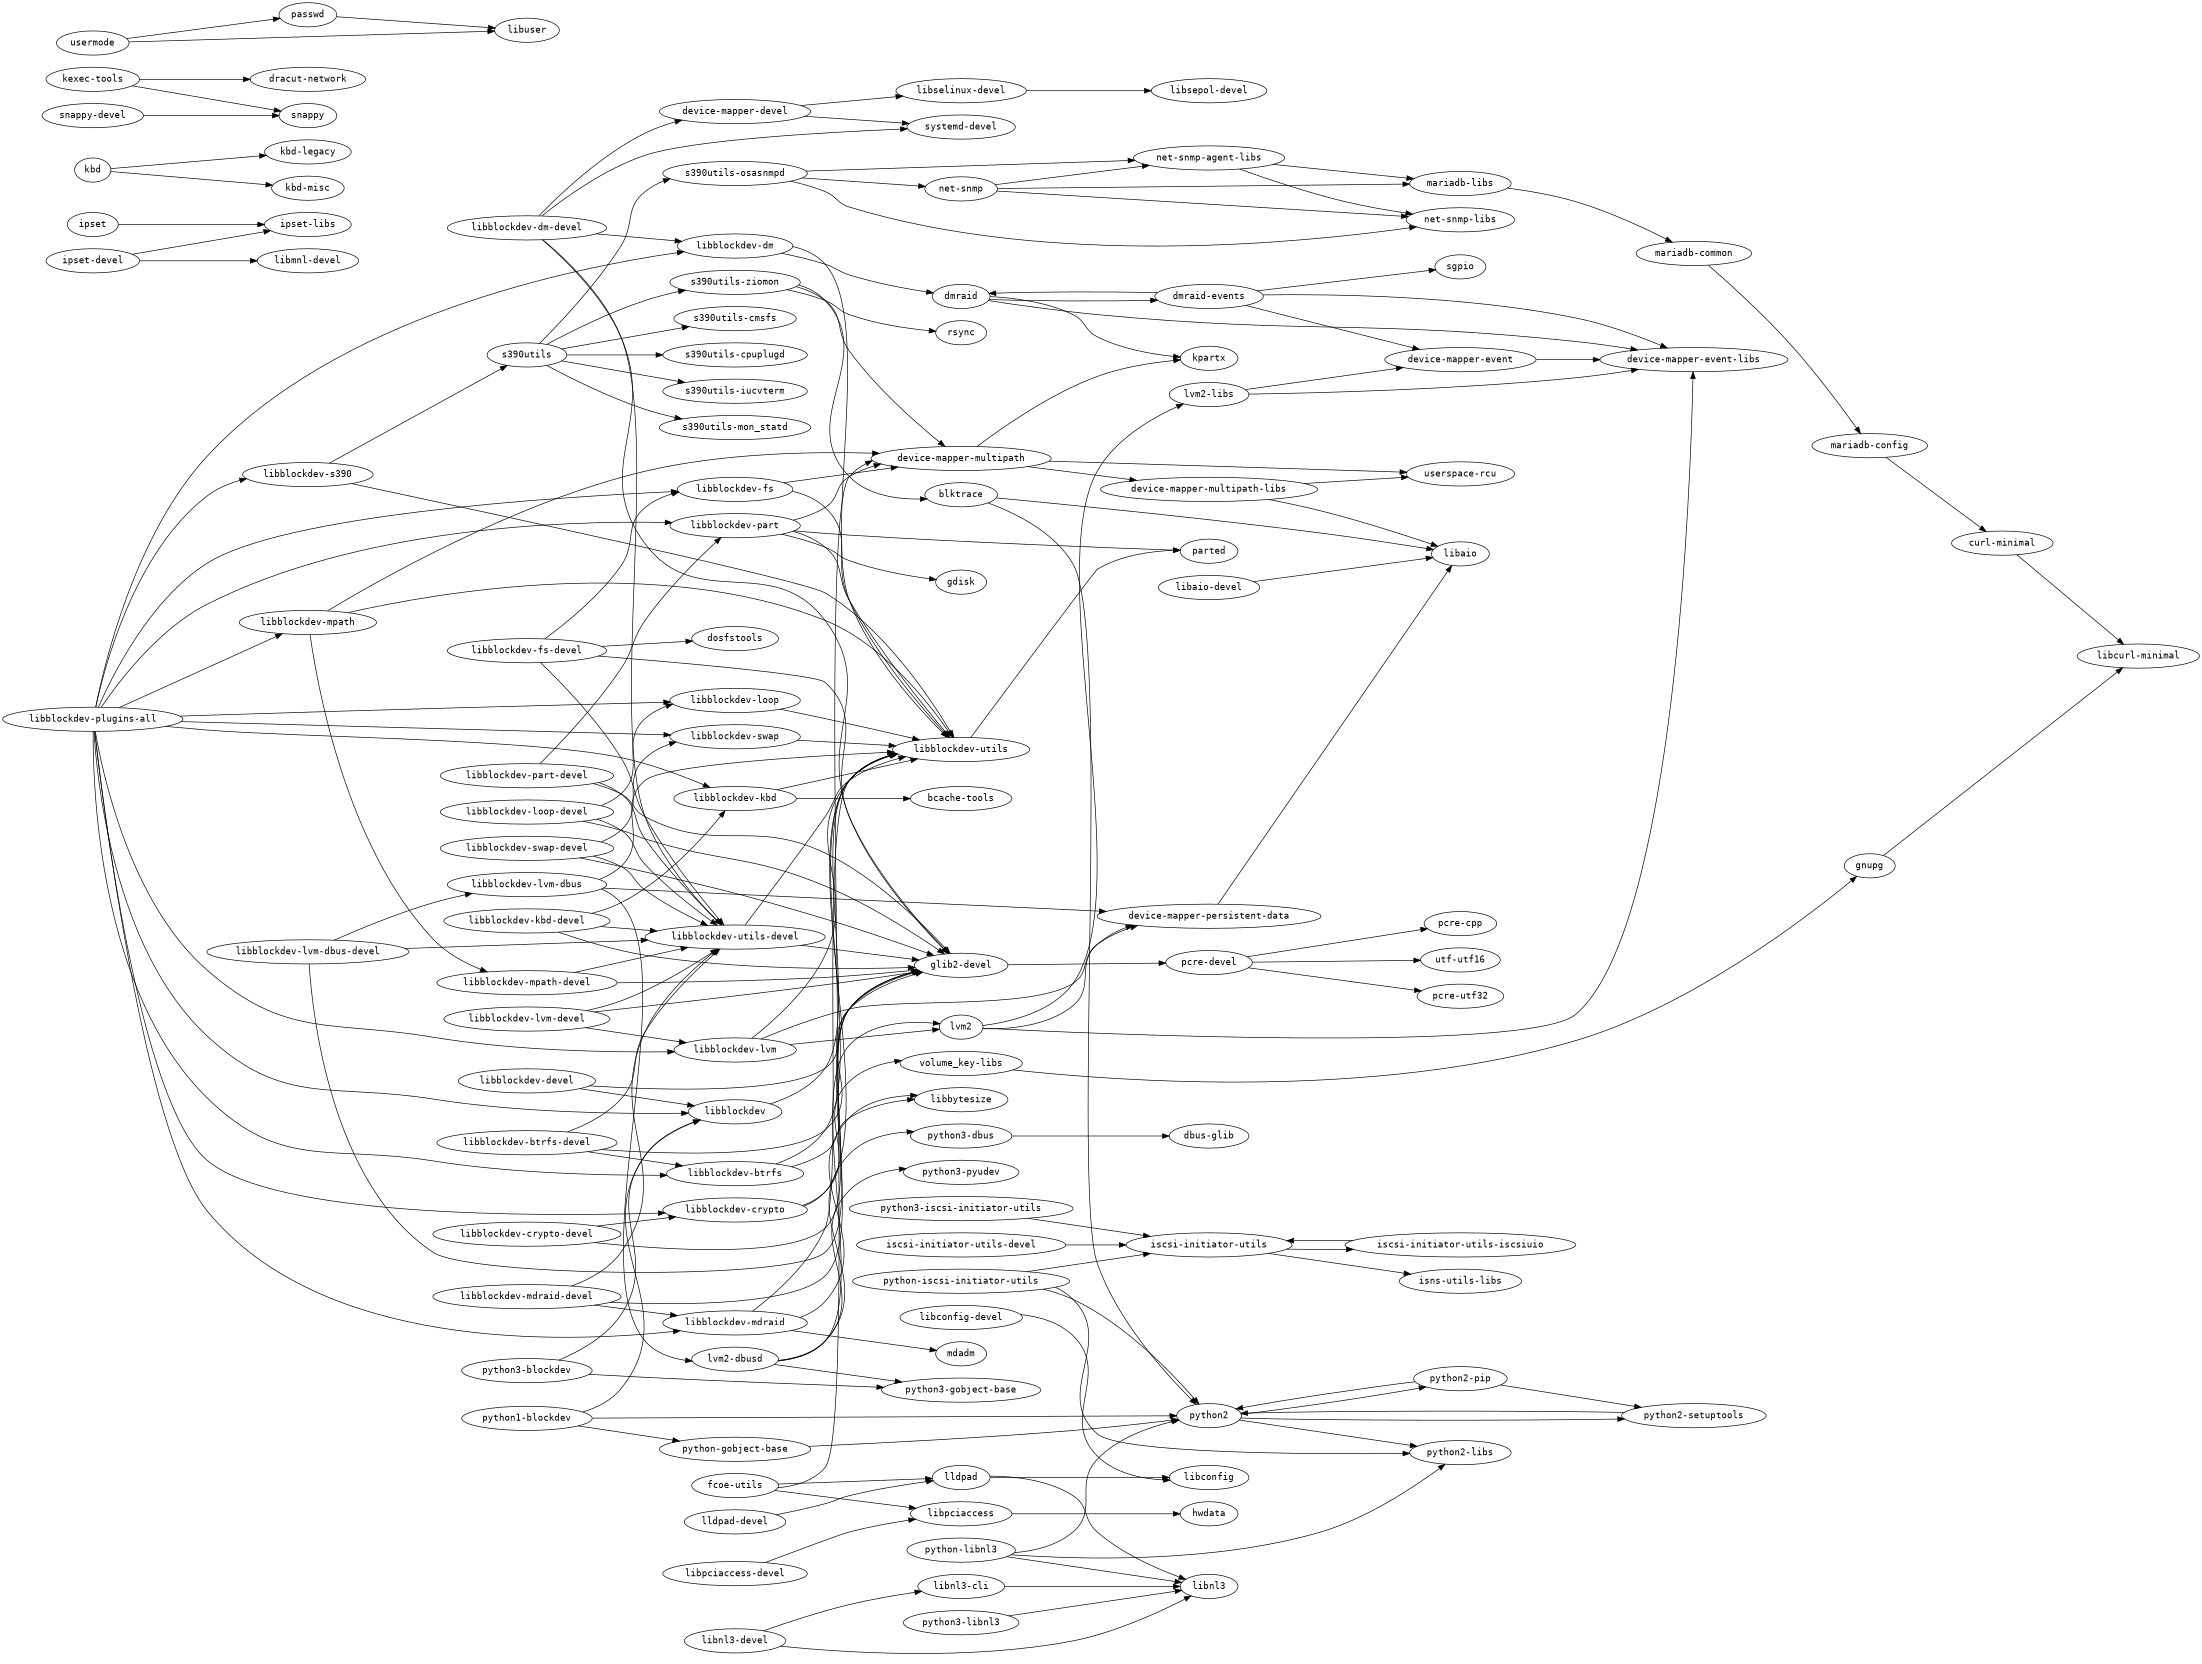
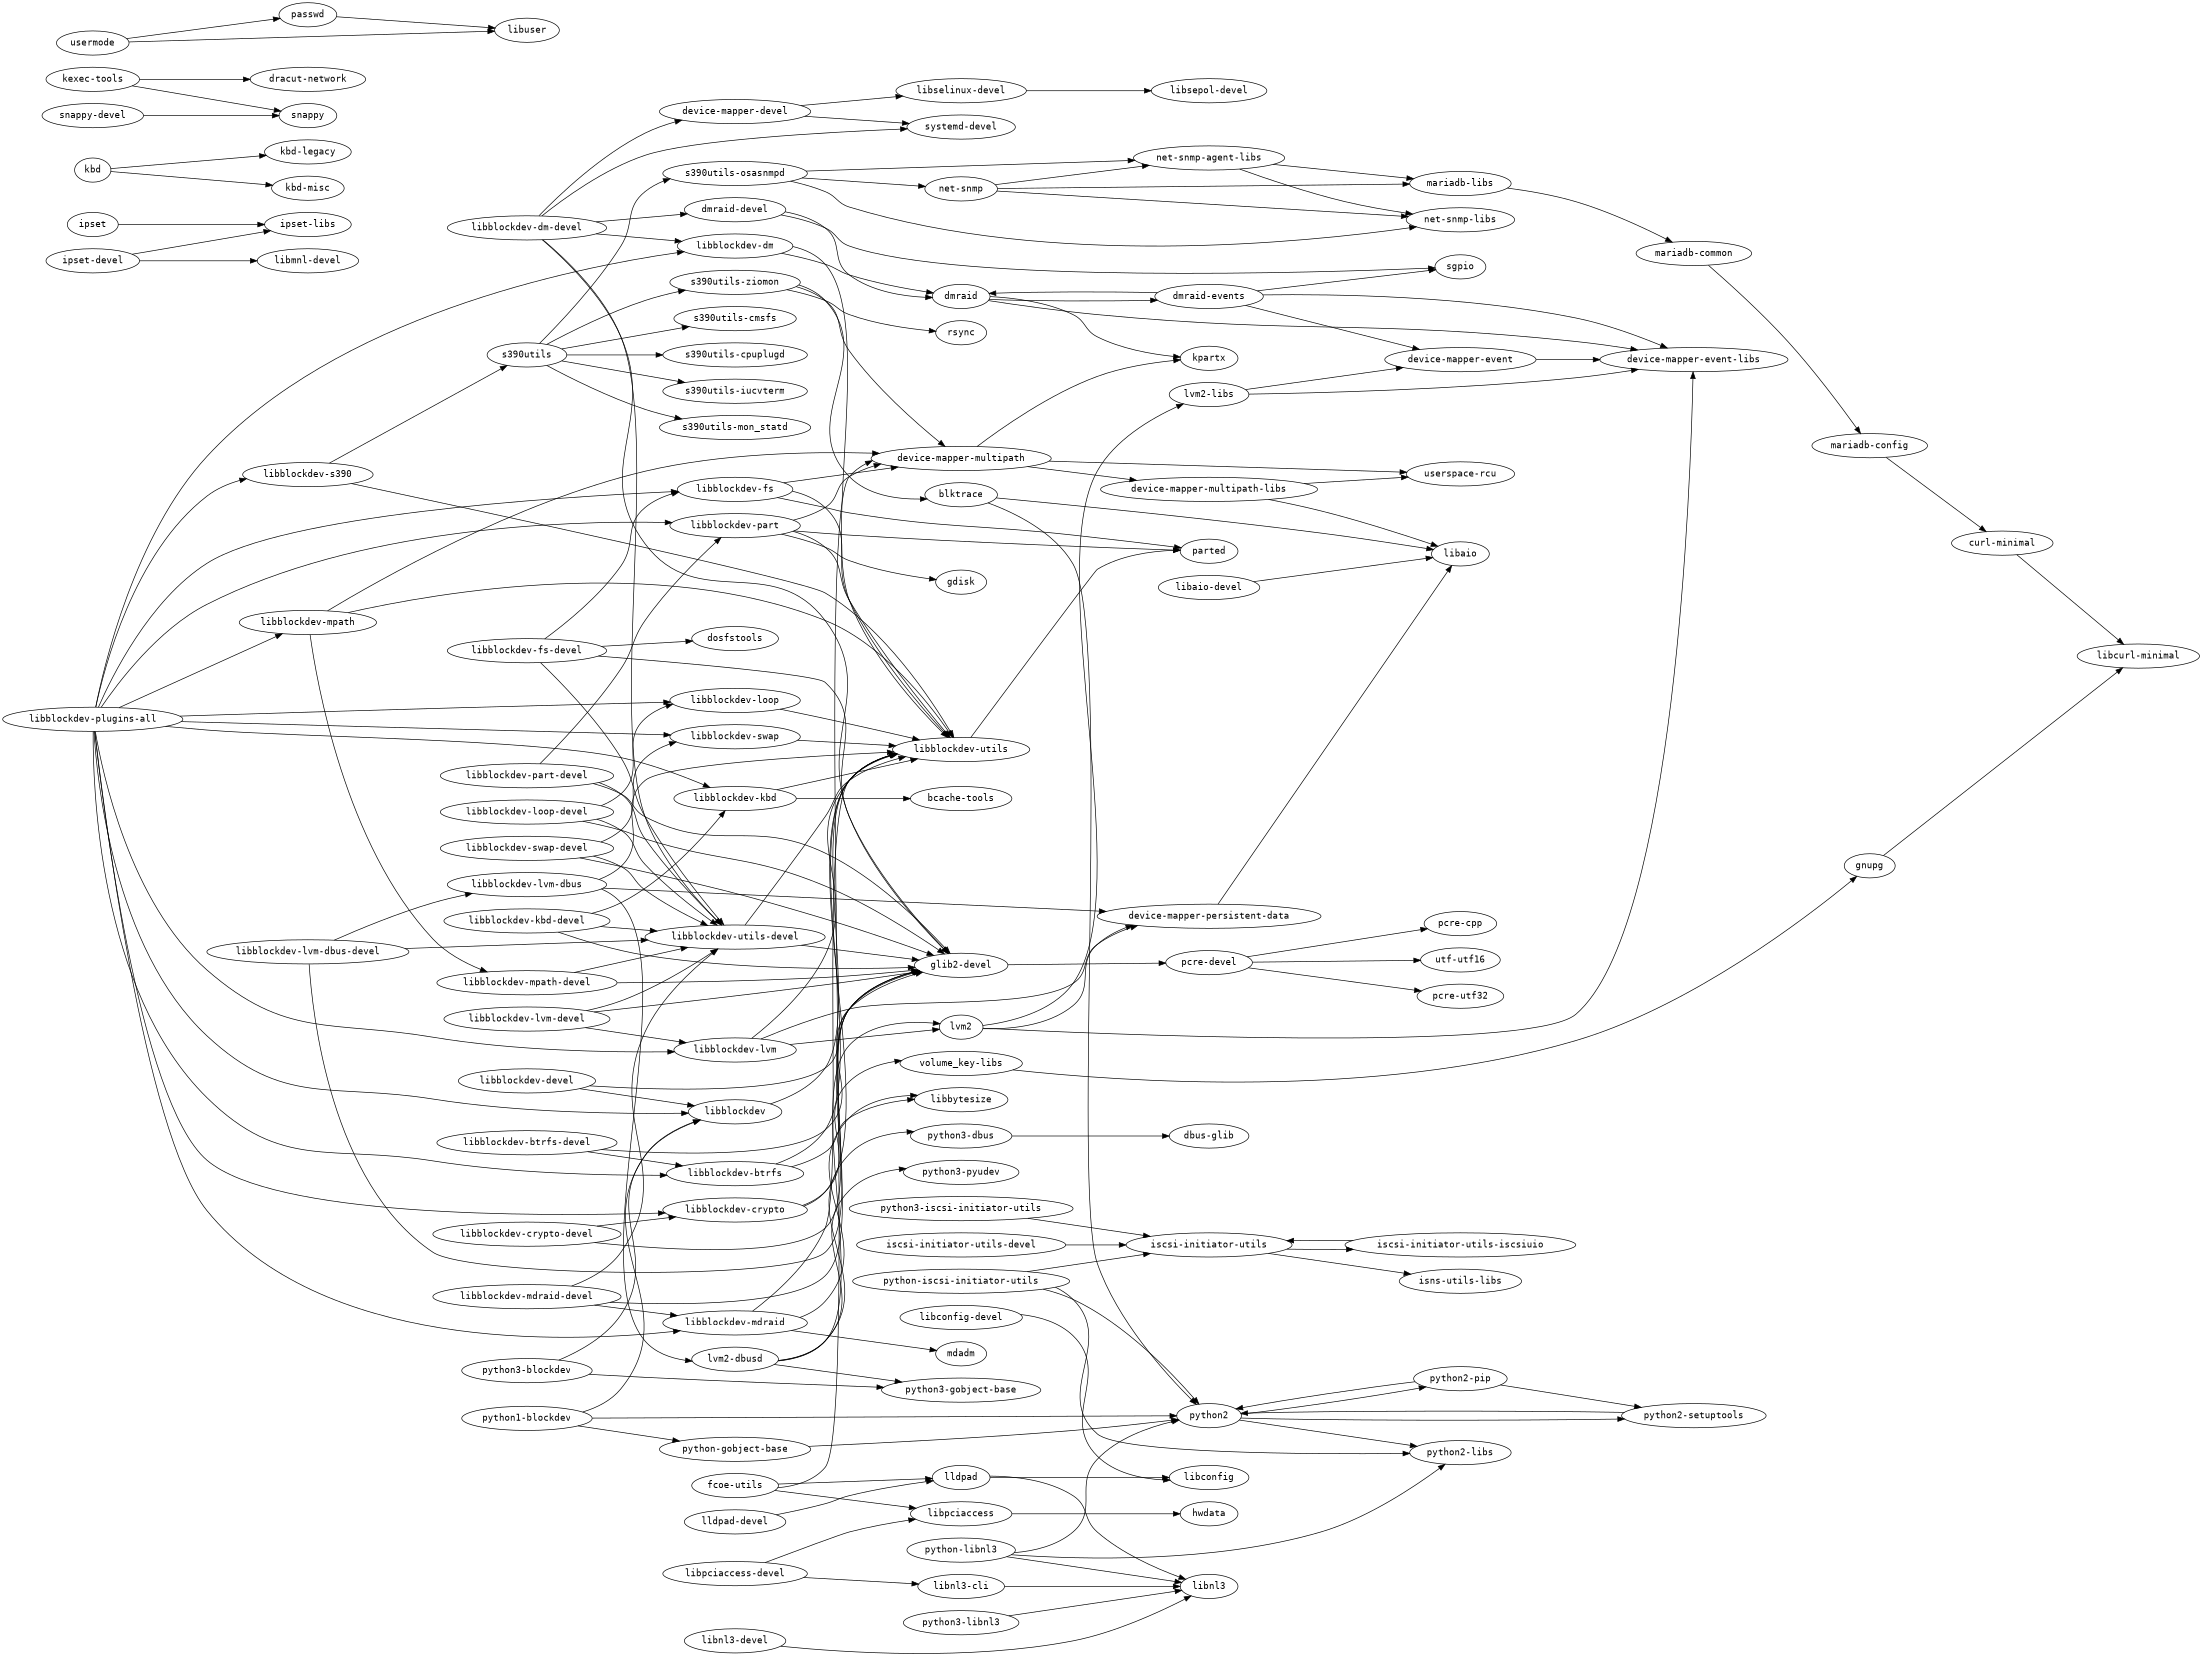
node "dmraid-devel": added
edge "libblockdev-fs" -> "parted": added
edge "libblockdev-btrfs-devel" -> "libblockdev-utils-devel": removed
edge "libnl3-devel" -> "libnl3-cli": now "libpciaccess-devel" -> "libnl3-cli"
